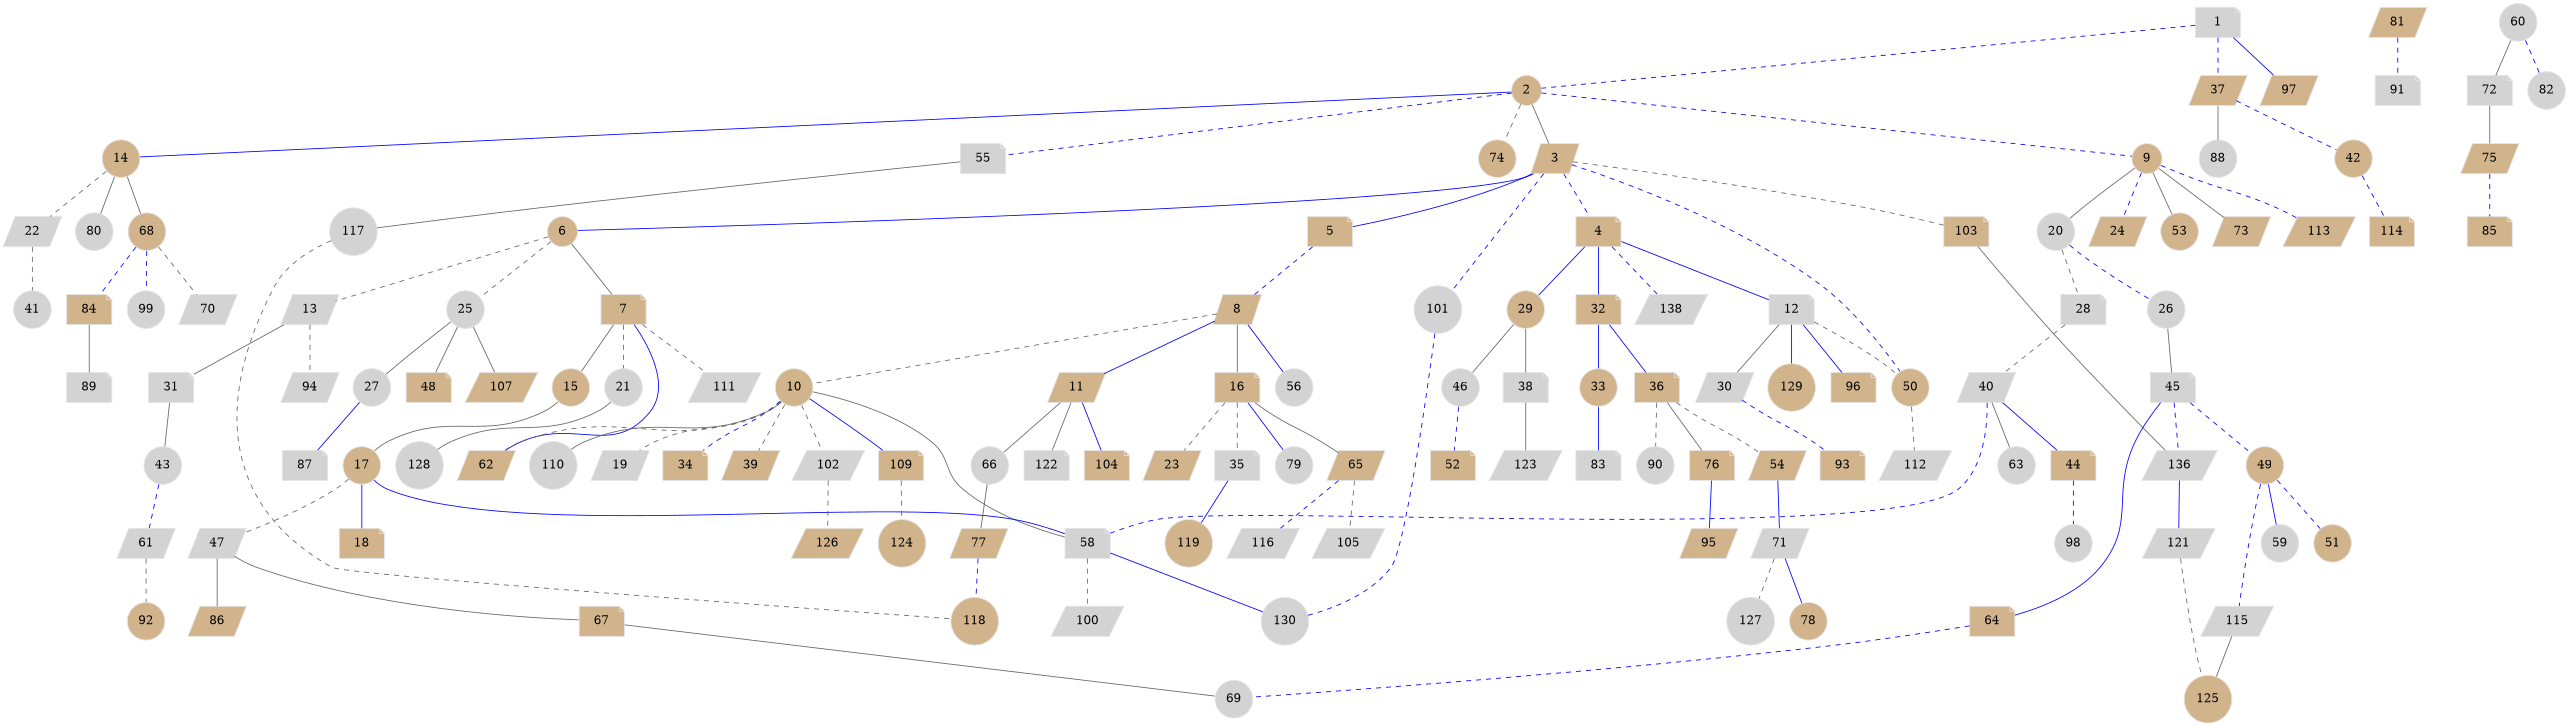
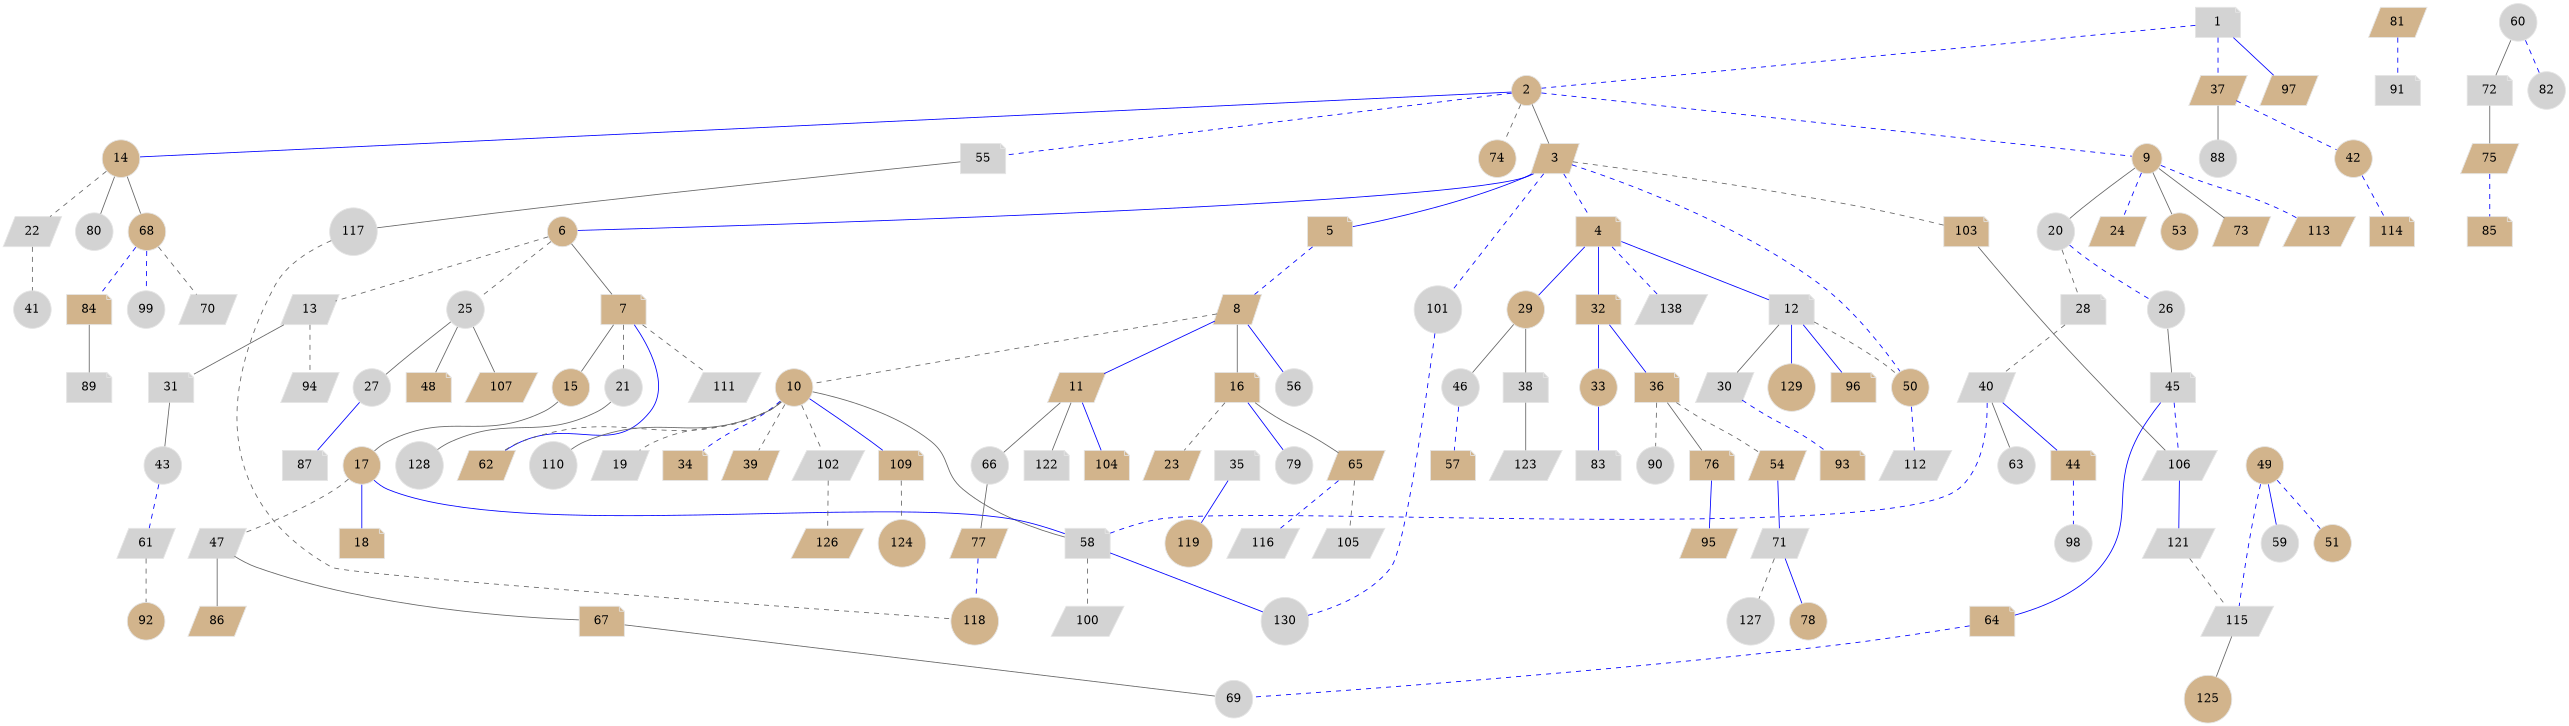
edge "16" -- "35": removed
edge "45" -- "49": removed
edge "50" -- "112": color gray40 -> blue
node "52": label "52" -> "57"
node "136": label "136" -> "106"
edge "121" -- "125": now "121" -- "115"
